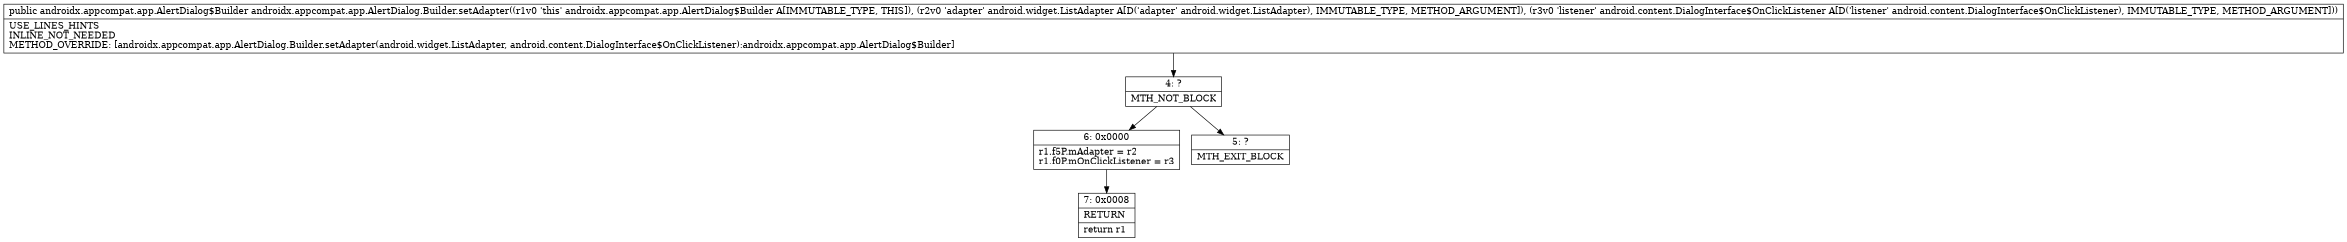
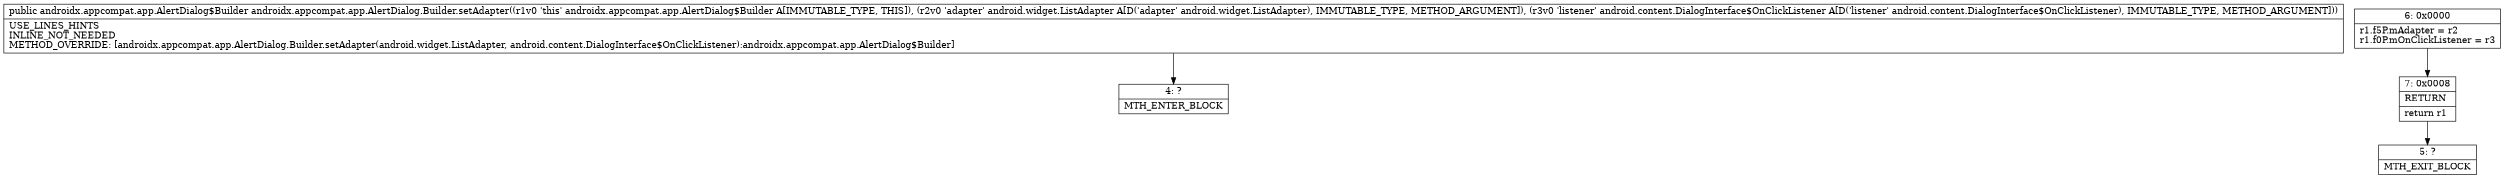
node "4: ?": text "MTH_NOT_BLOCK" -> "MTH_ENTER_BLOCK"
edge "4: ?" -> "6: 0x0000": removed
edge "4: ?" -> "5: ?": now "7: 0x0008" -> "5: ?"
